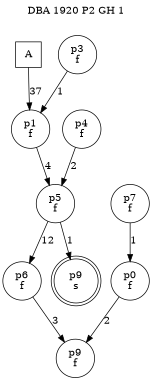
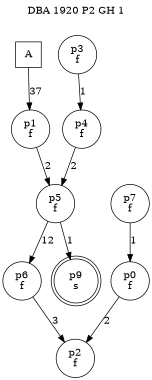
edge "p3 f" -> "p1 f": now "p3 f" -> "p4 f"
edge "p1 f" -> "p5 f": label "4" -> "2"
node "p9 f": label "p9 f" -> "p2 f"
